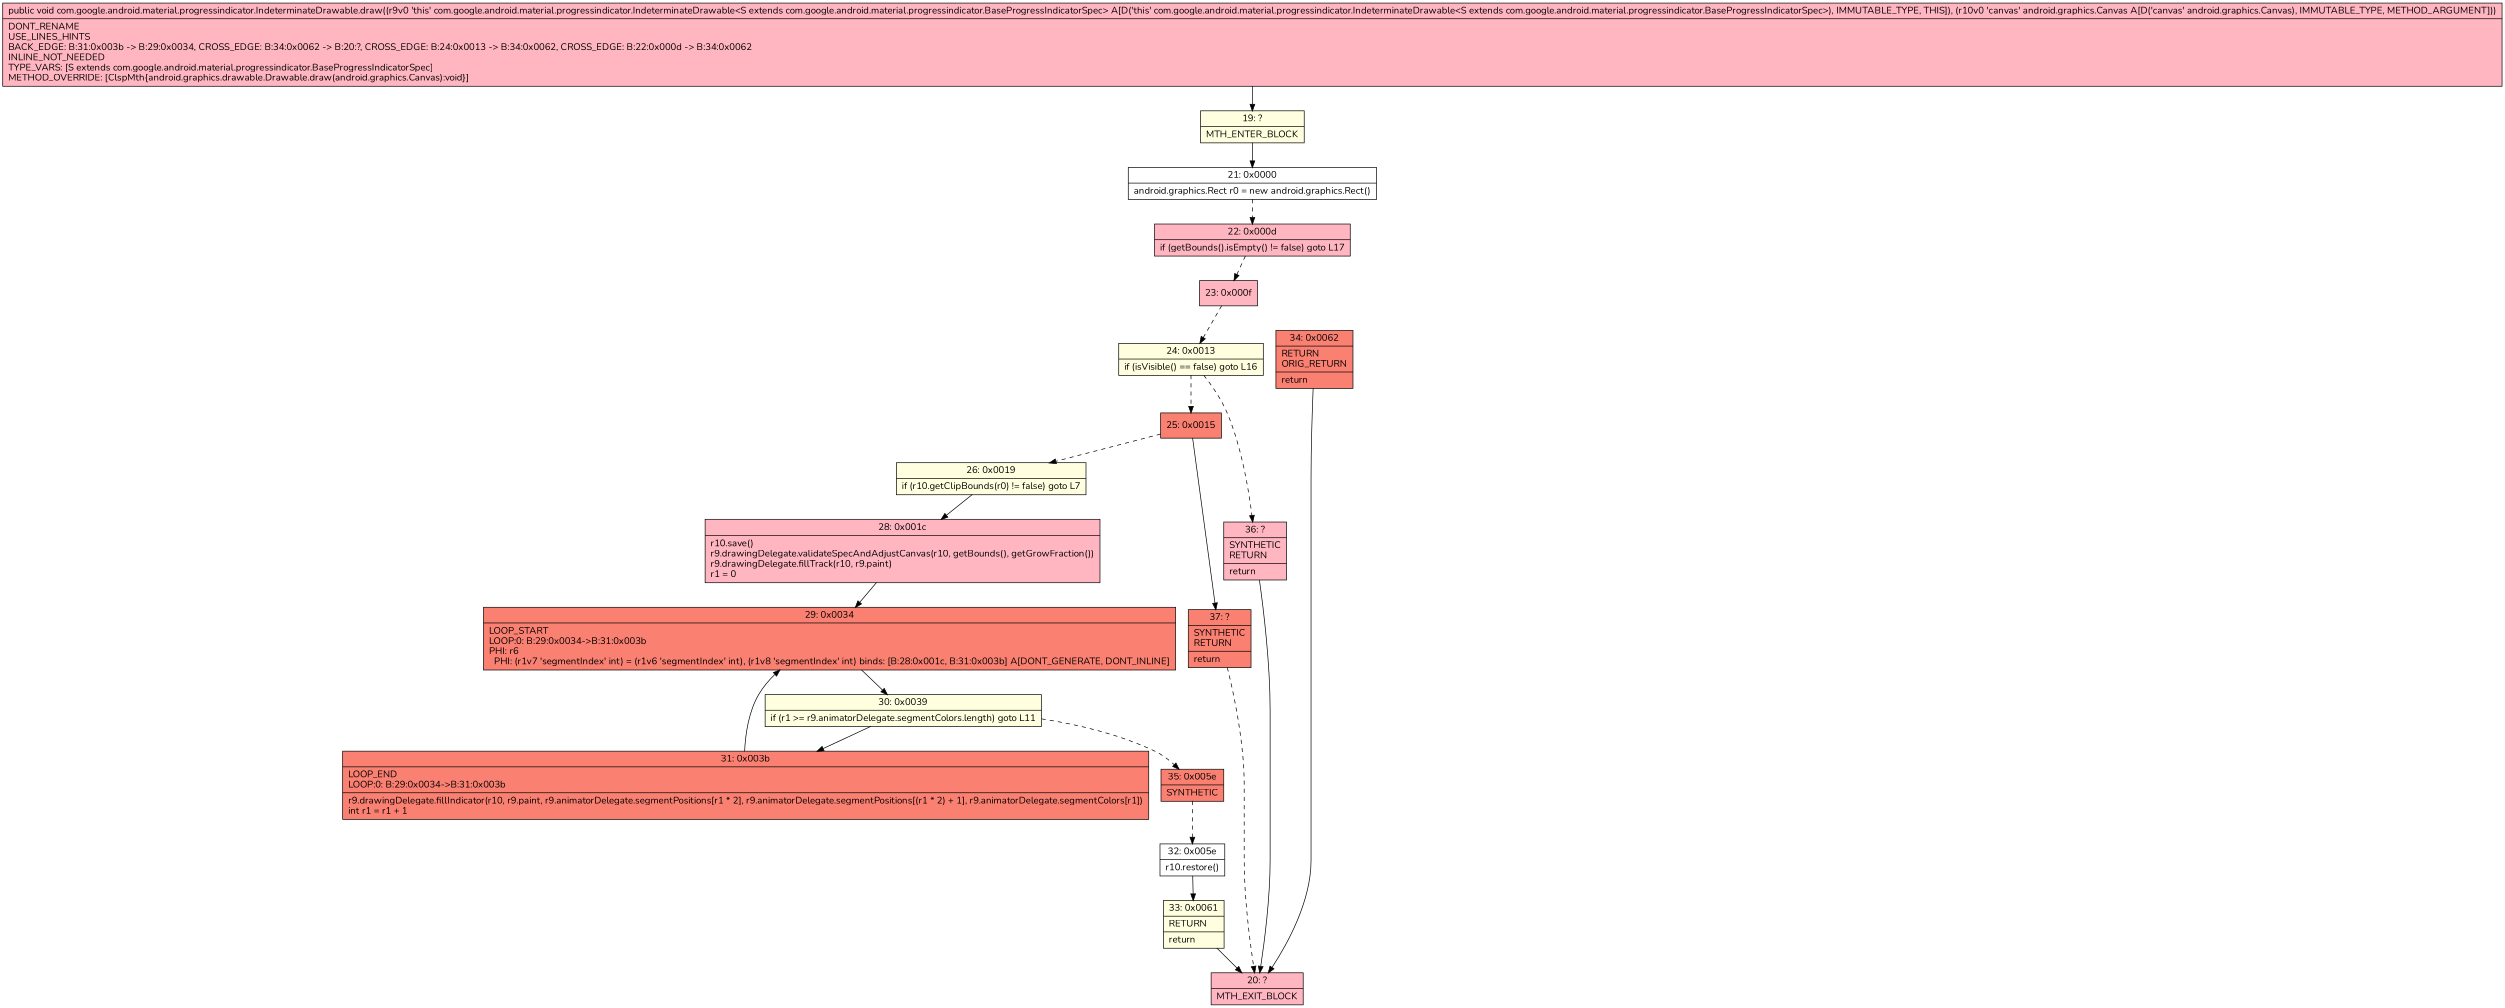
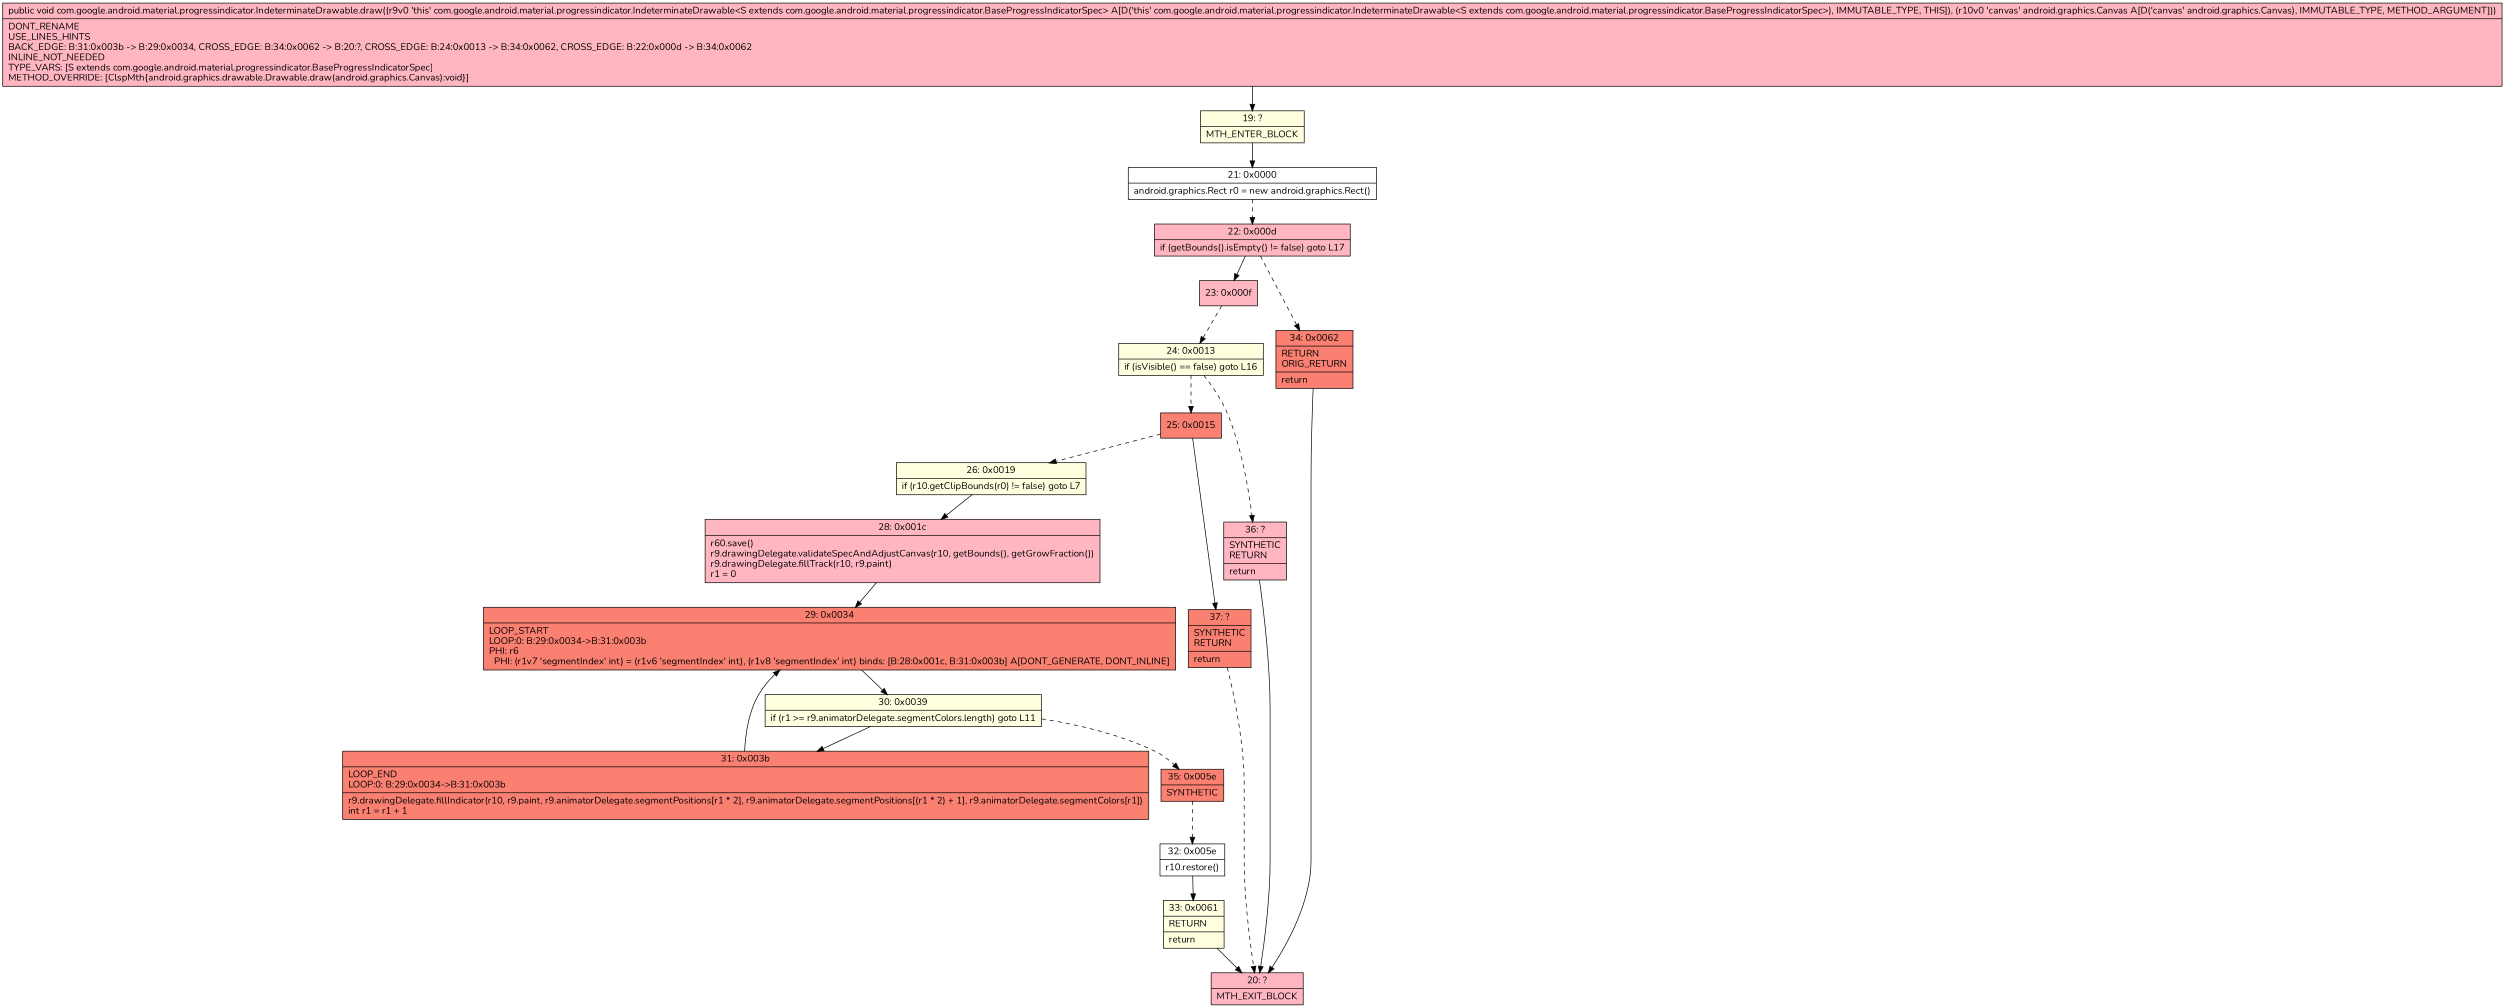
edge "22: 0x000d" -> "23: 0x000f": style dashed -> solid
edge "22: 0x000d" -> "34: 0x0062": added
node "28: 0x001c": text "r10.save()" -> "r60.save()"
